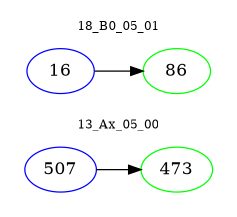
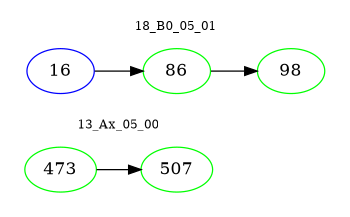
node "98": added
node "507": color blue -> green
edge "507" -> "473": reversed
